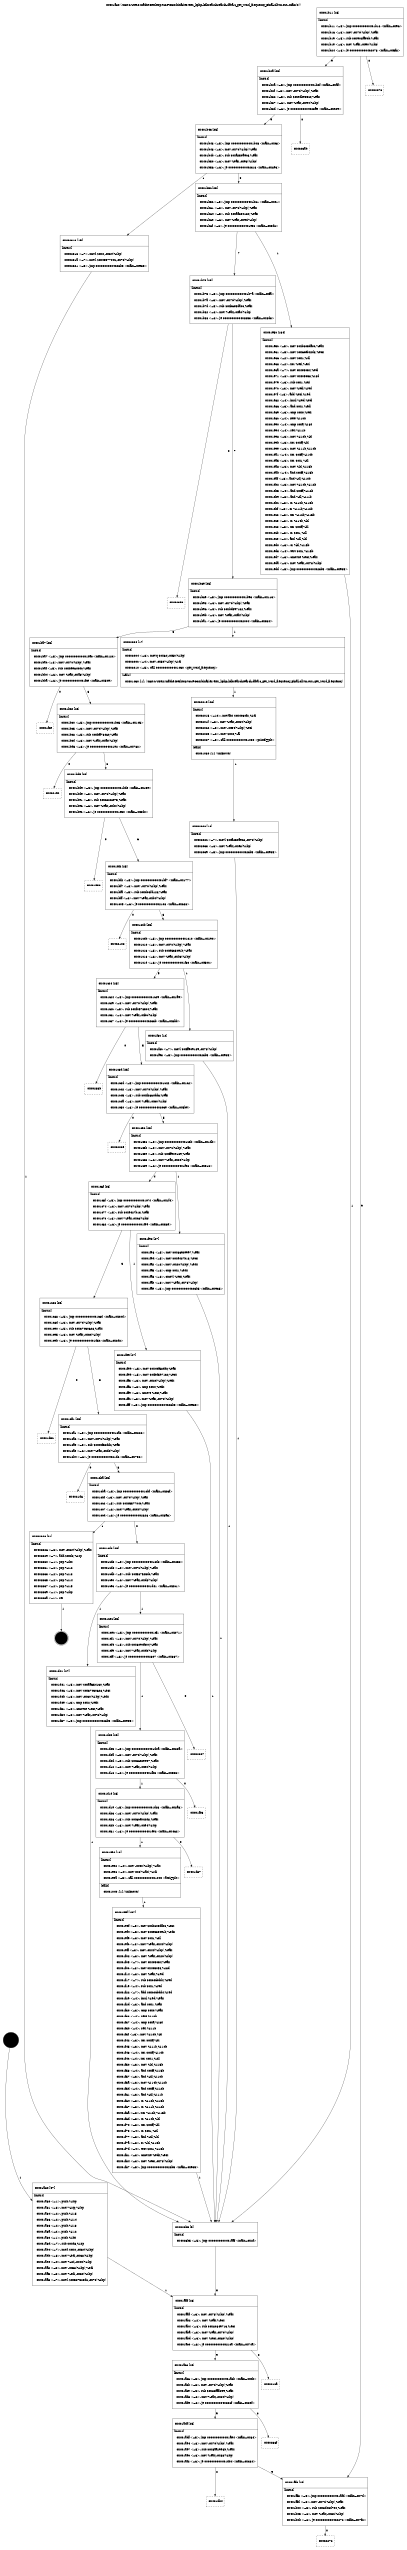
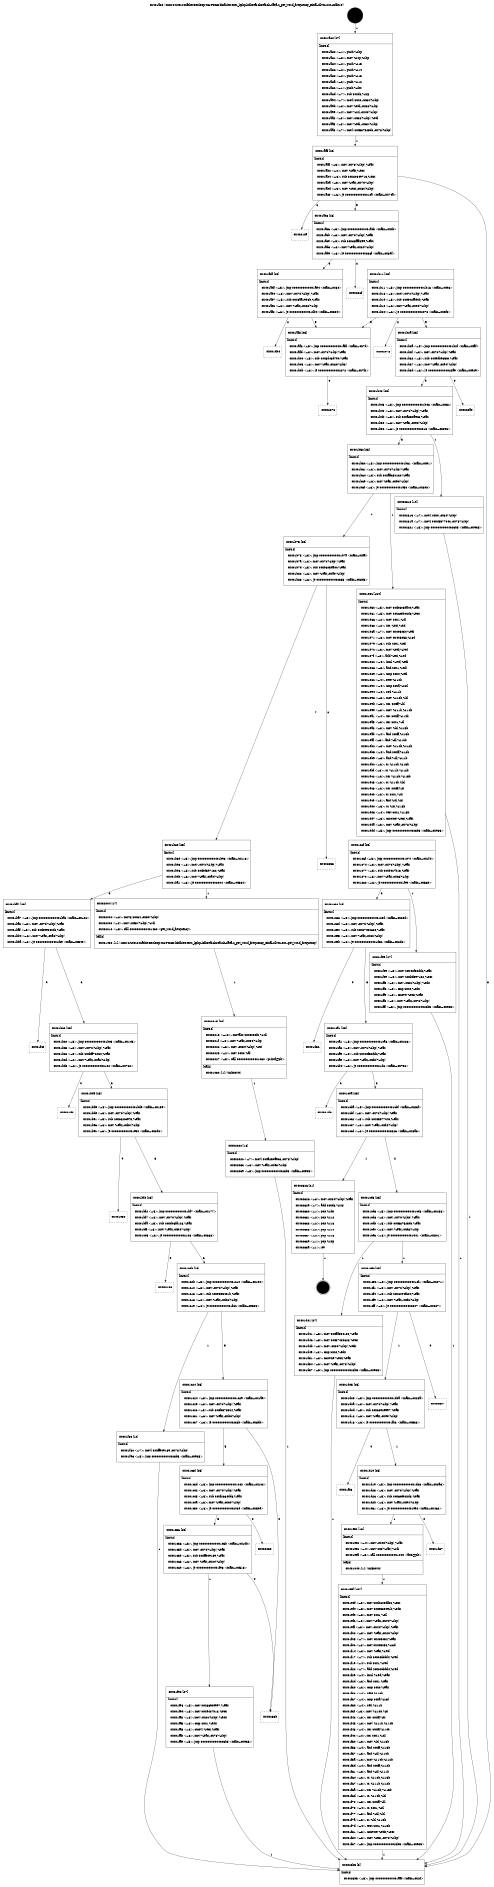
edge "0x401c56 [25]" -> "0x401c6f [25]": now "0x401c56 [25]" -> "0x40233b"
edge "0x4023b5 [5]" -> "0x401aaf [23]": reversed
